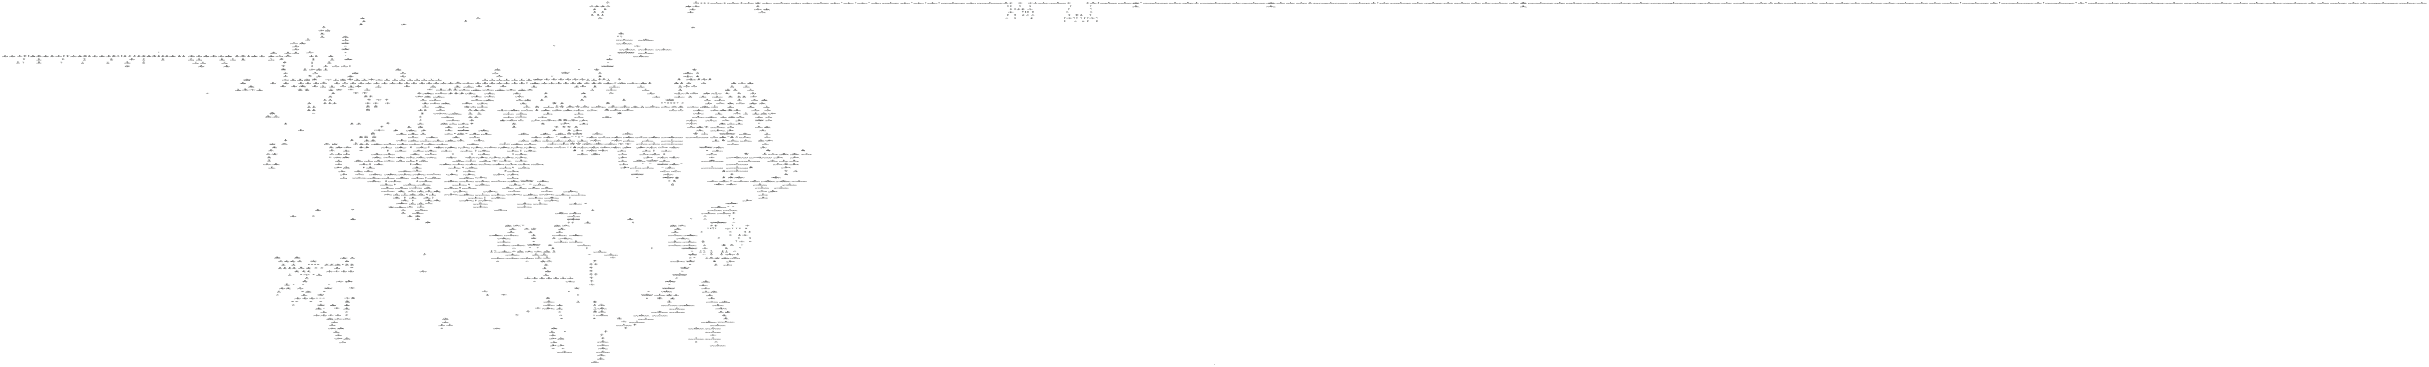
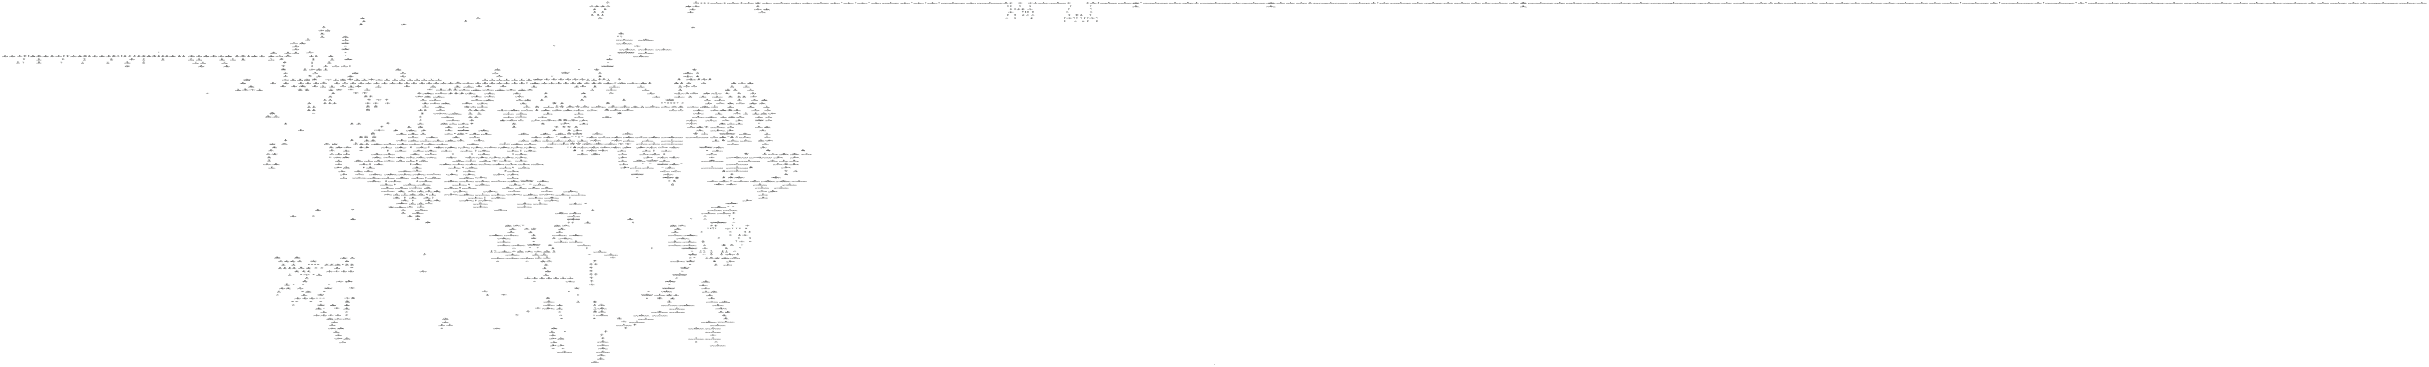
node "NodeID: 2808": removed
